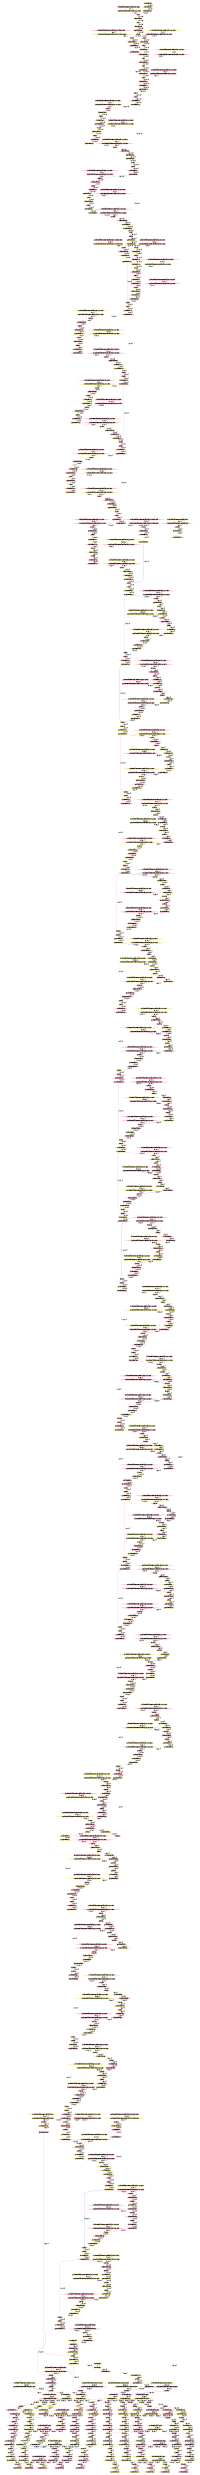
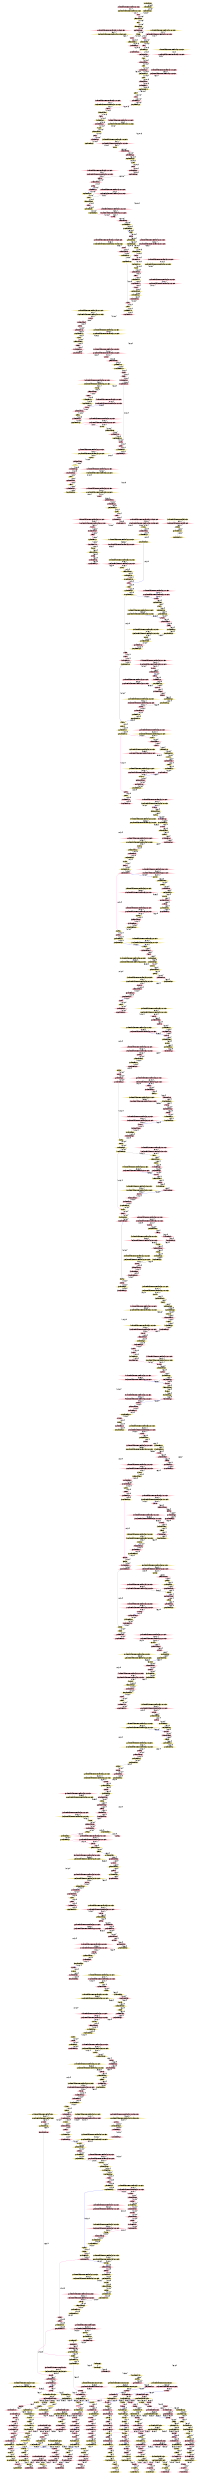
edge "239 DequantizeLinear_760_1" -> "240 Add_98": removed, label "[1, 1024, 30, 40]"
